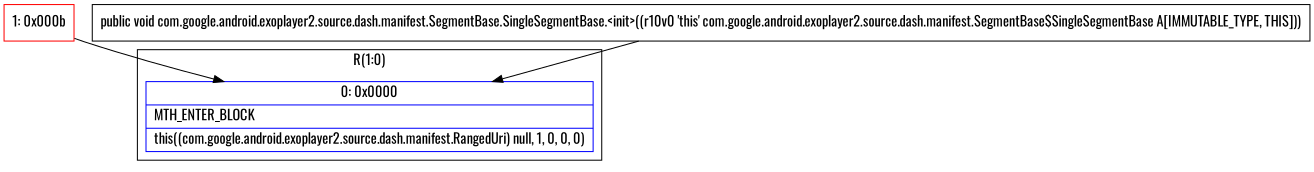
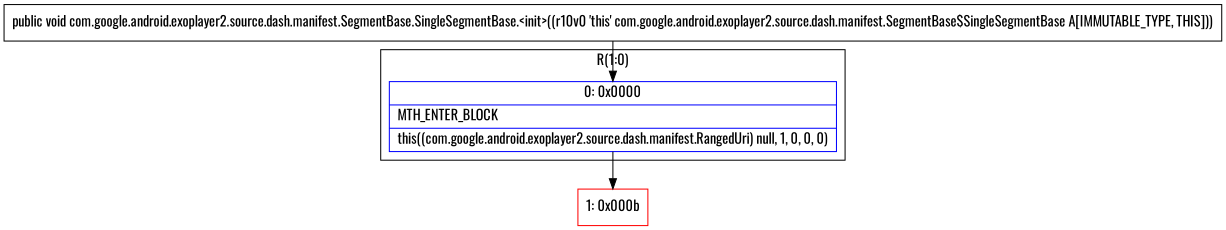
edge "1: 0x000b" -> "0: 0x0000": reversed
